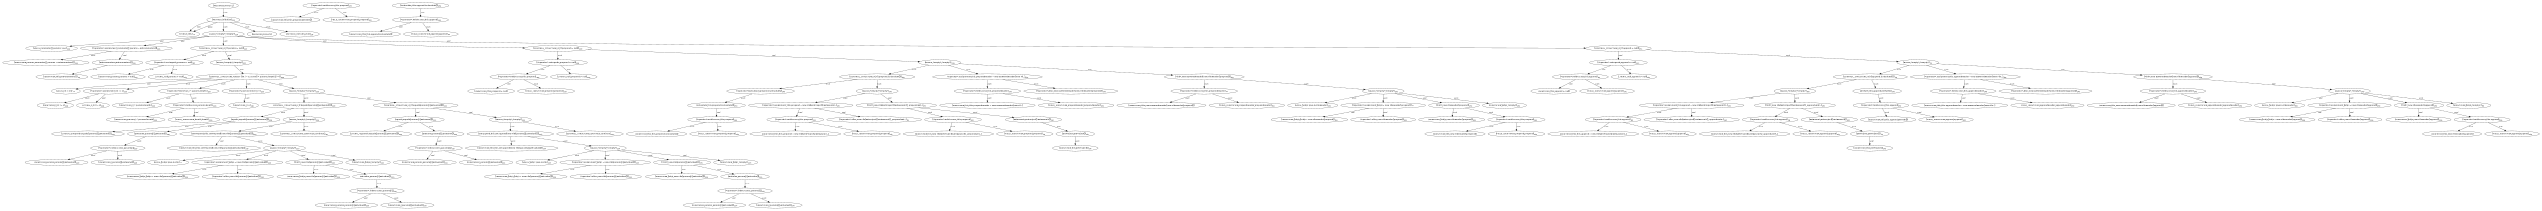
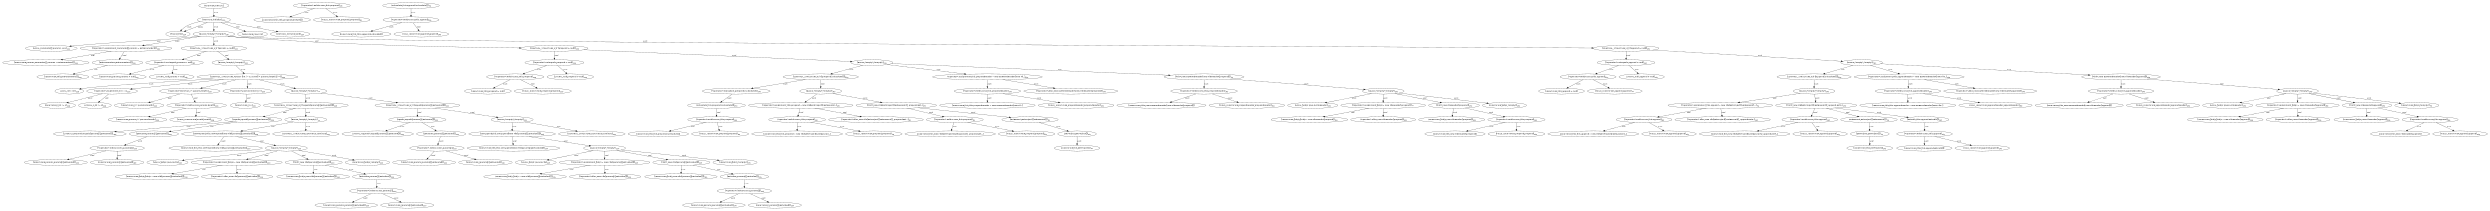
edge "(CONTROL_STRUCTURE,IF,if (!append.isAbsolute()))" -> "(getPath,this.append.getPath())": now "(<init>,new File(getProject().getBaseDir(), append.getP...)" -> "(getPath,this.append.getPath())"
